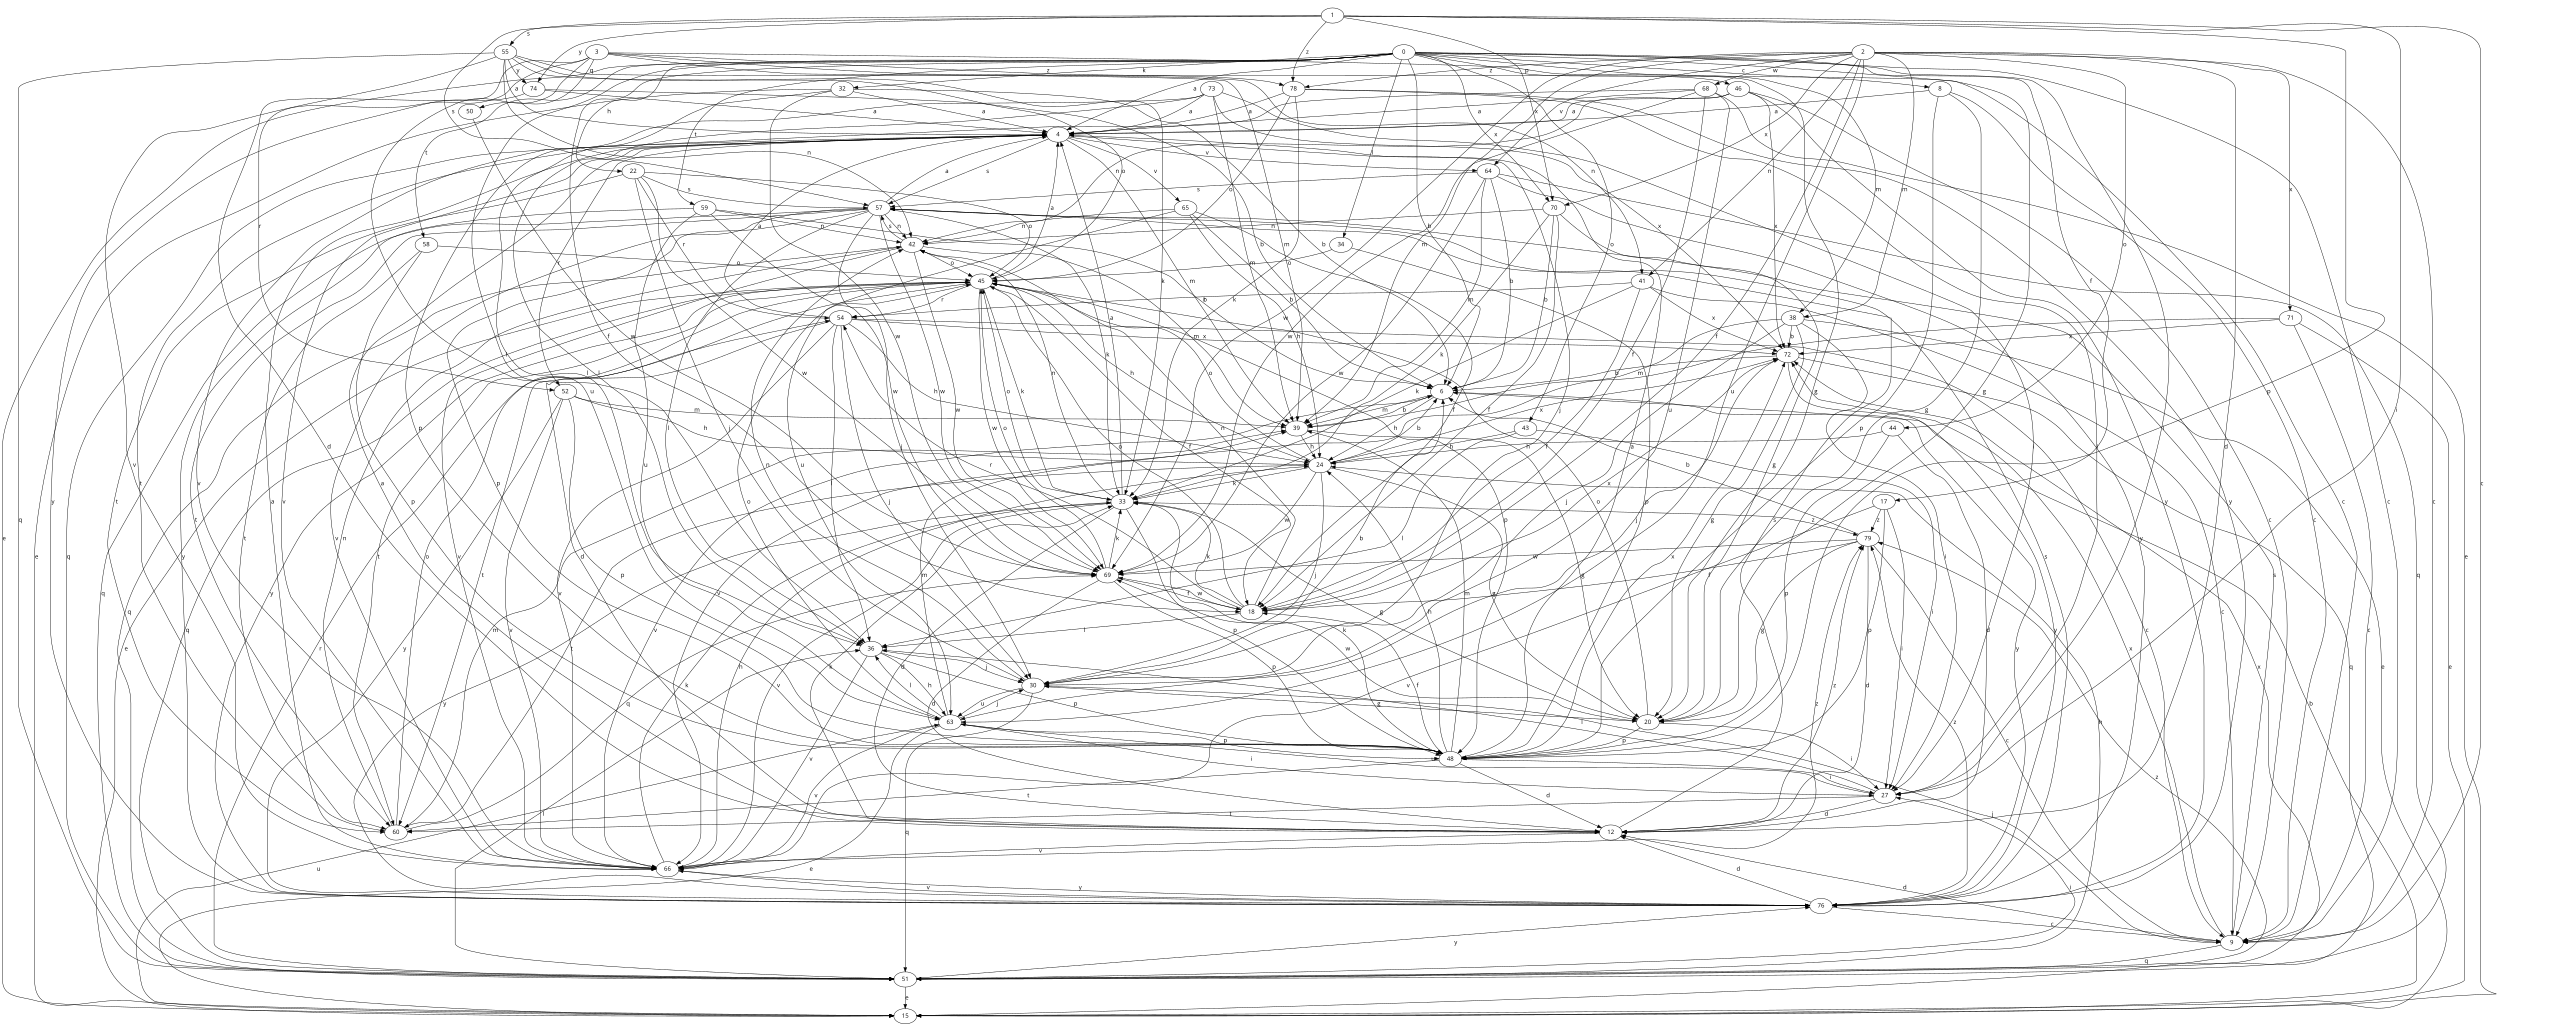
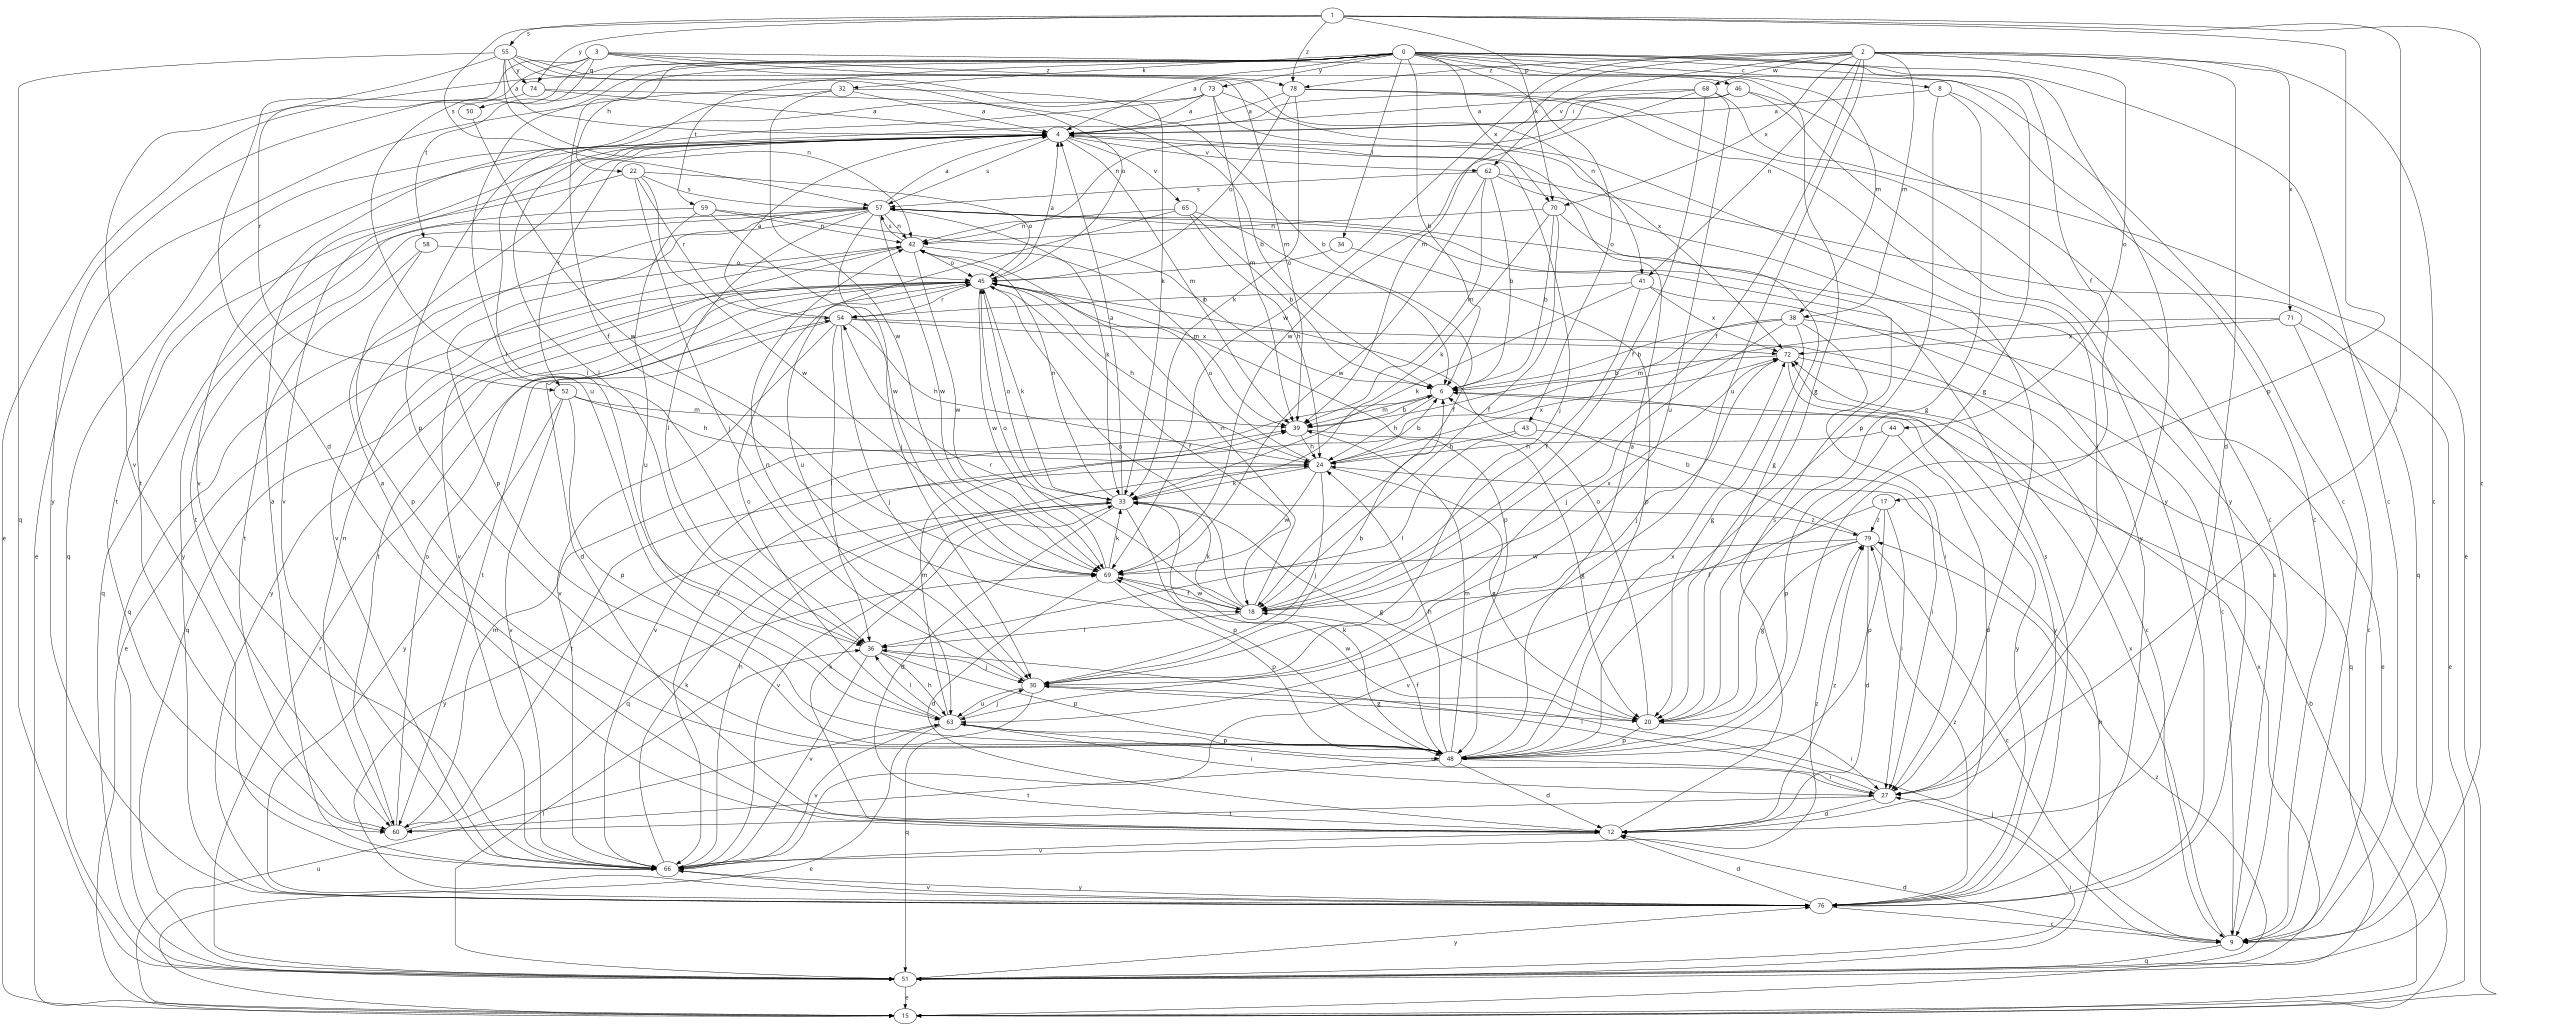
edge "0" -> "73": added, label "y"
edge "46" -> "4": label "a" -> "i"
node "64": label "64" -> "62"
edge "46" -> "72": removed, label "x"
edge "38" -> "72": now "38" -> "6"
